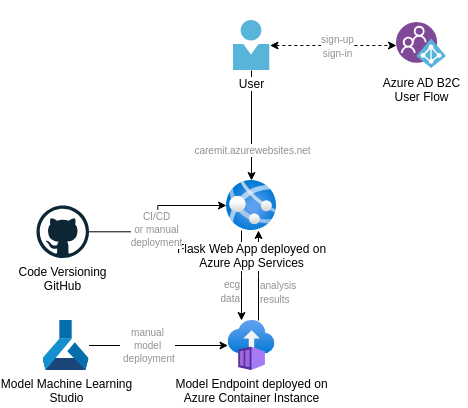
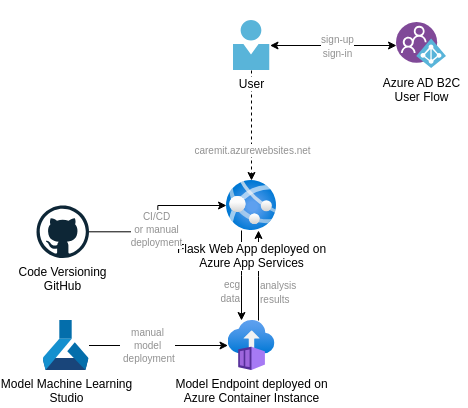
edge "User" -- "Azure AD B2C User Flow": style dashed -> solid
edge "User" -> "Flask Web App deployed on Azure App Services": style solid -> dashed
